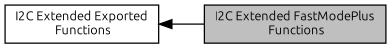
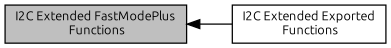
edge "I2C Extended FastModePlus Functions" -> "I2C Extended Exported Functions": reversed
